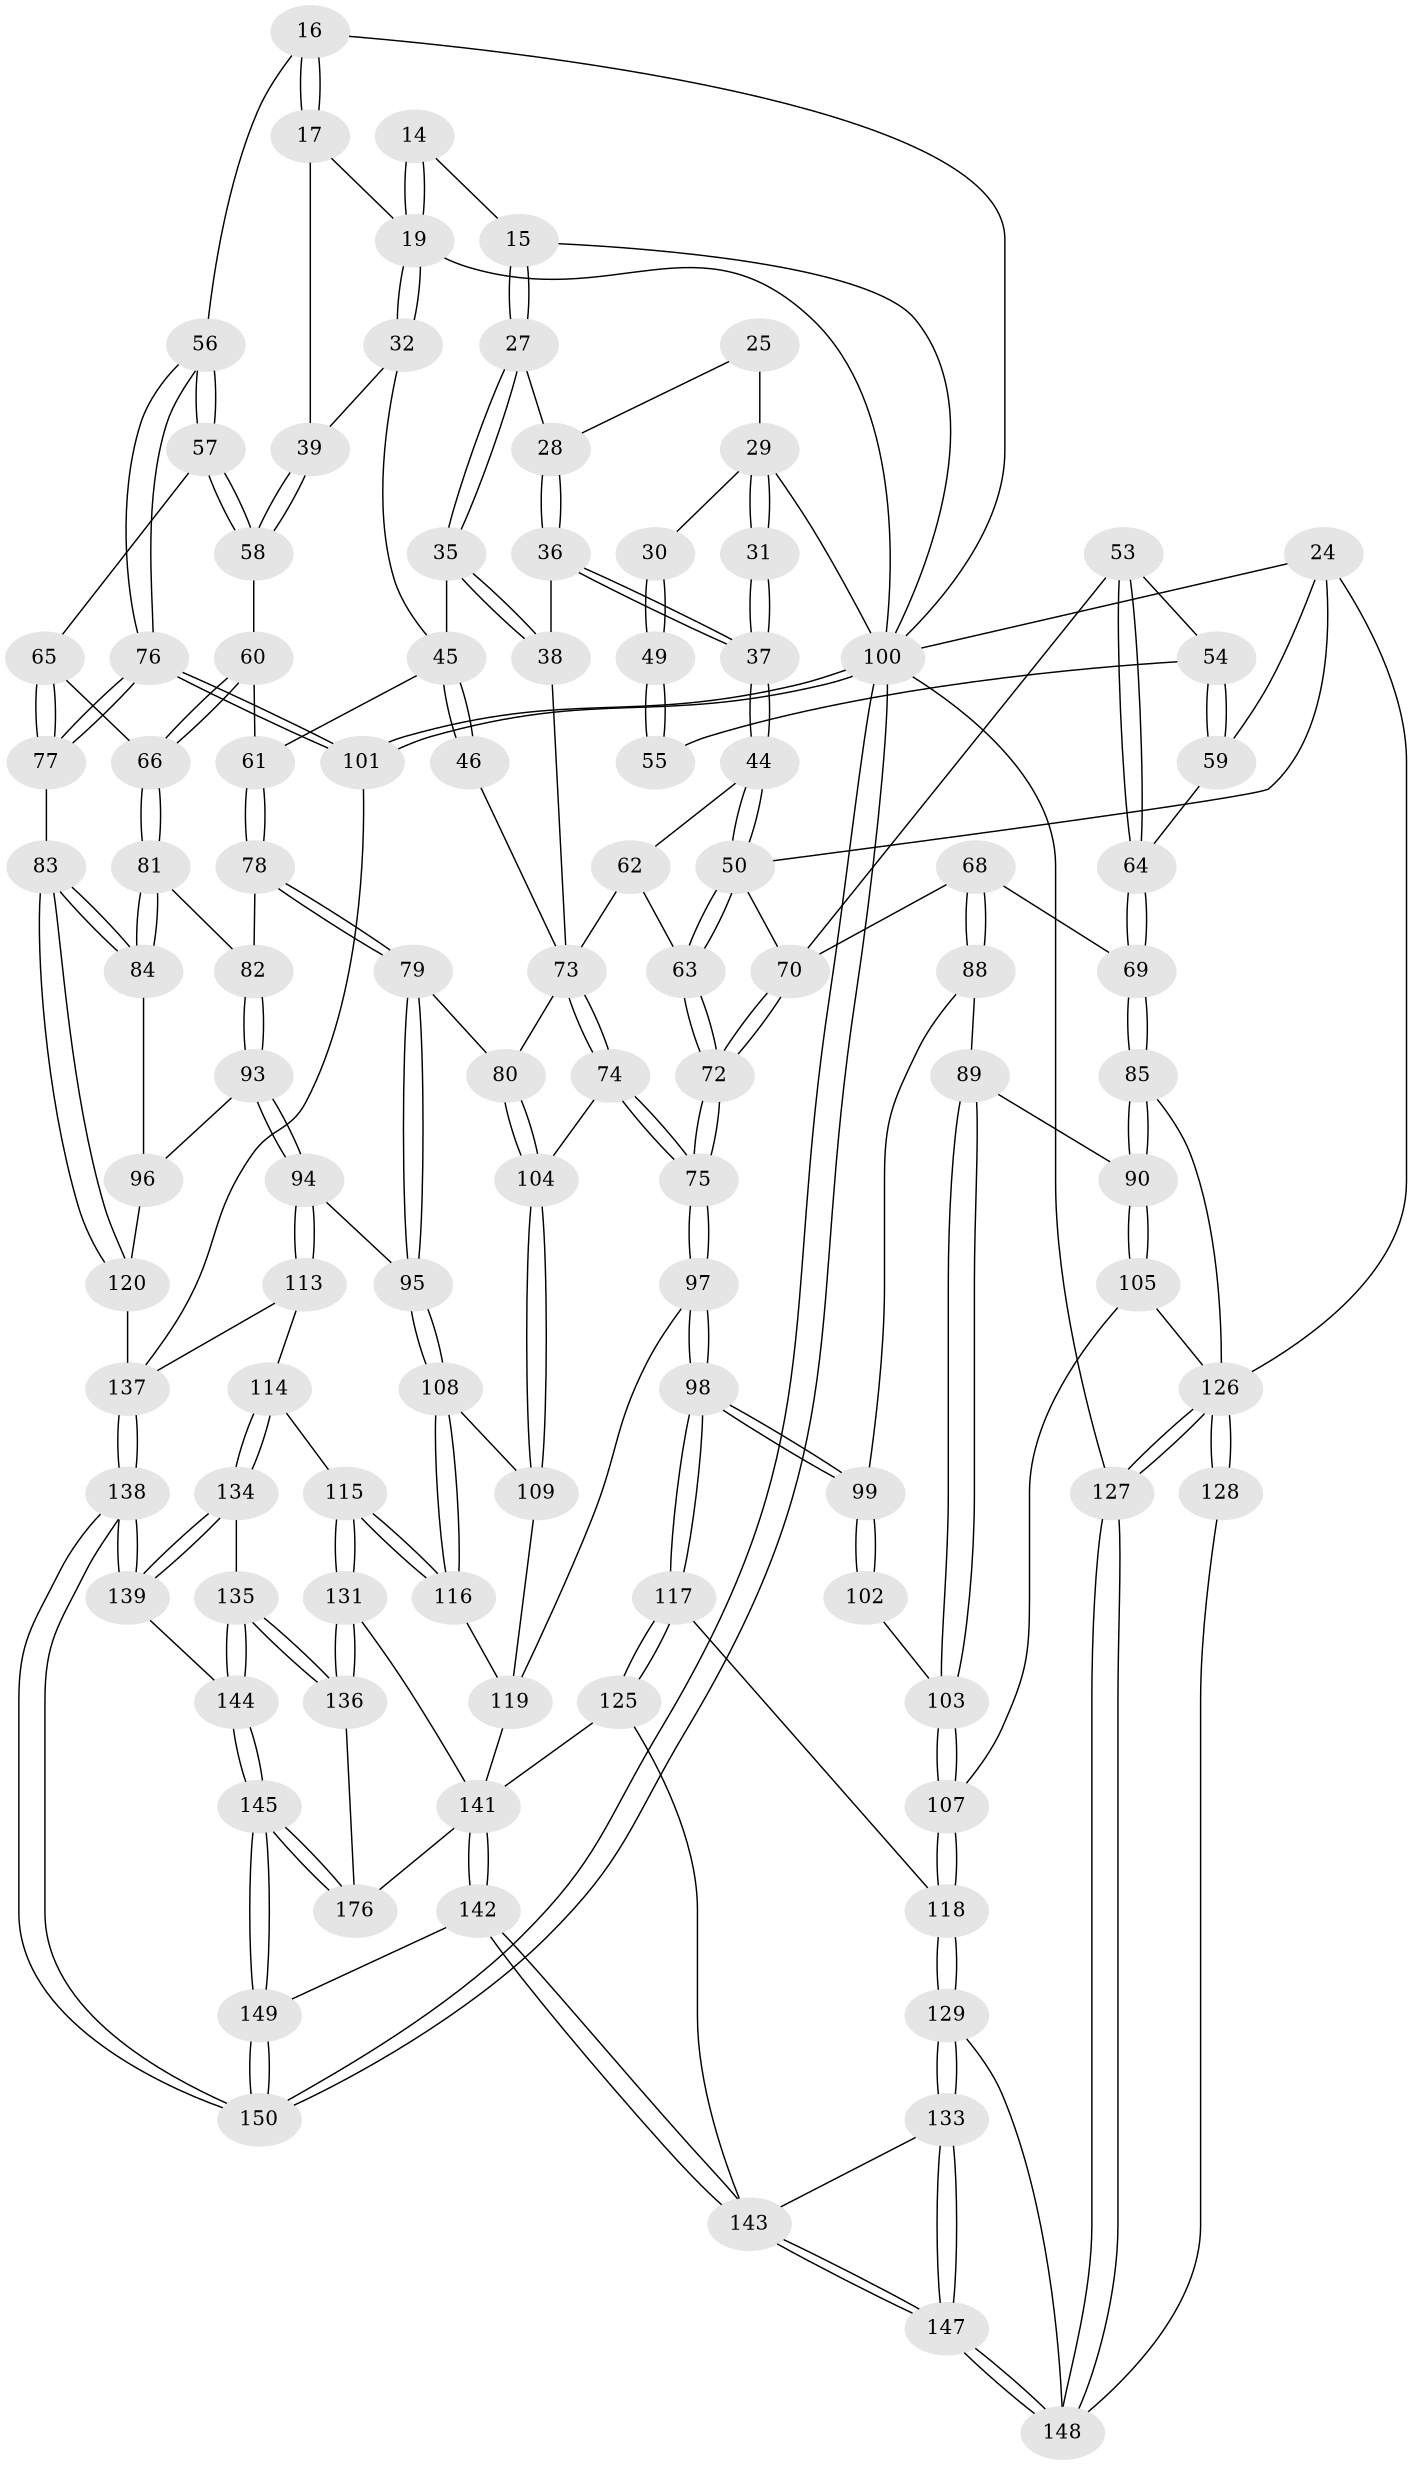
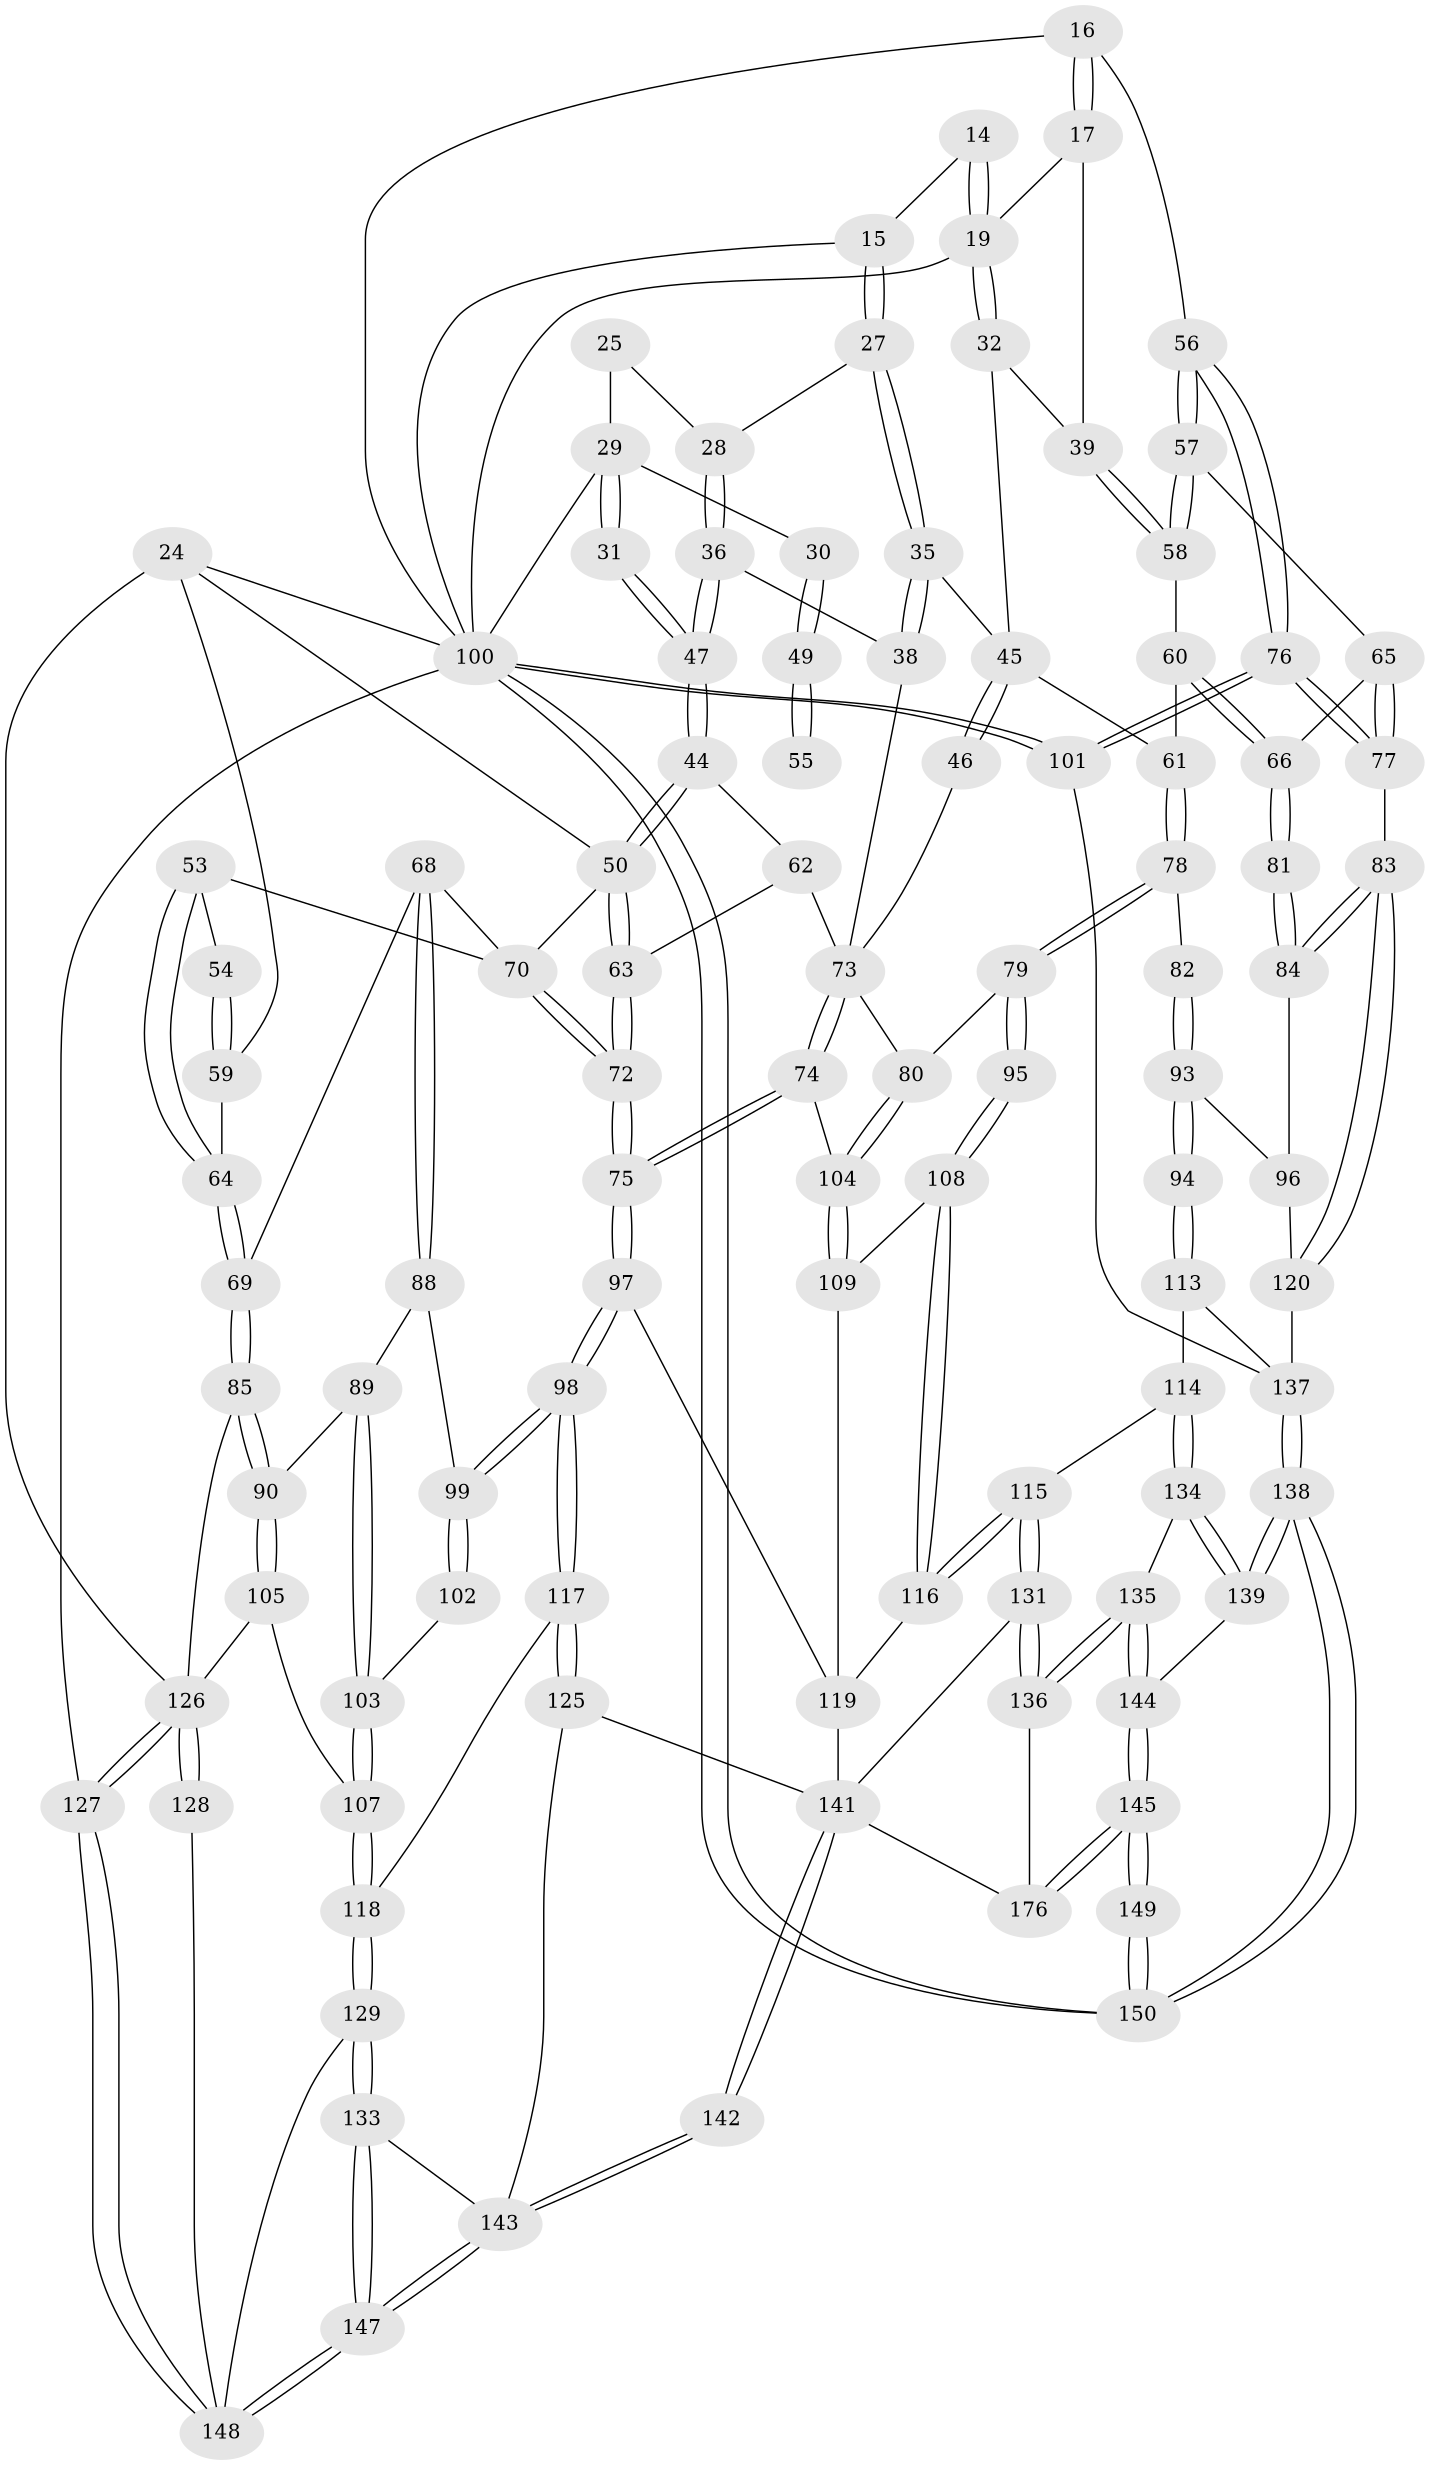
node "37": label "37" -> "47"
edge "54" -- "55": removed
edge "81" -- "82": removed
edge "94" -- "95": removed
edge "142" -- "149": removed
